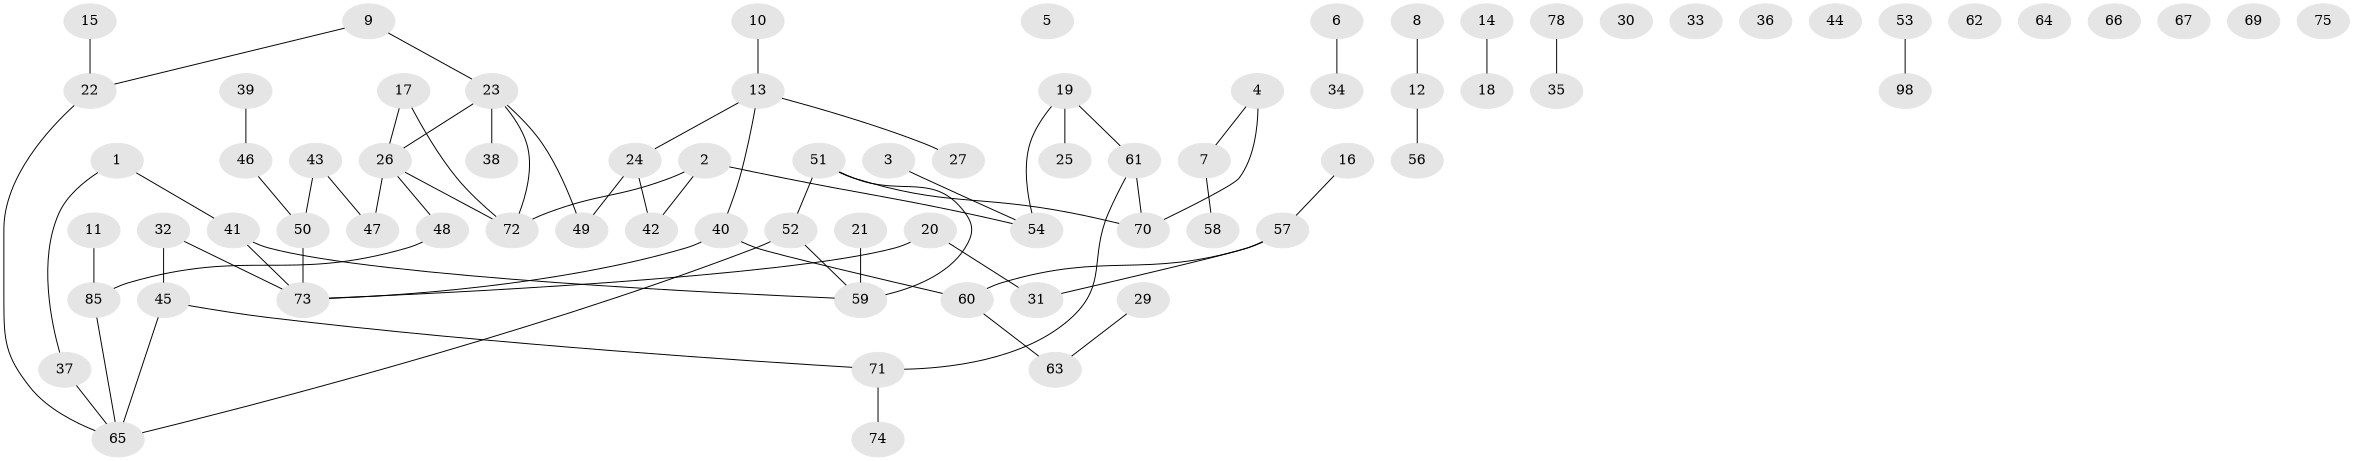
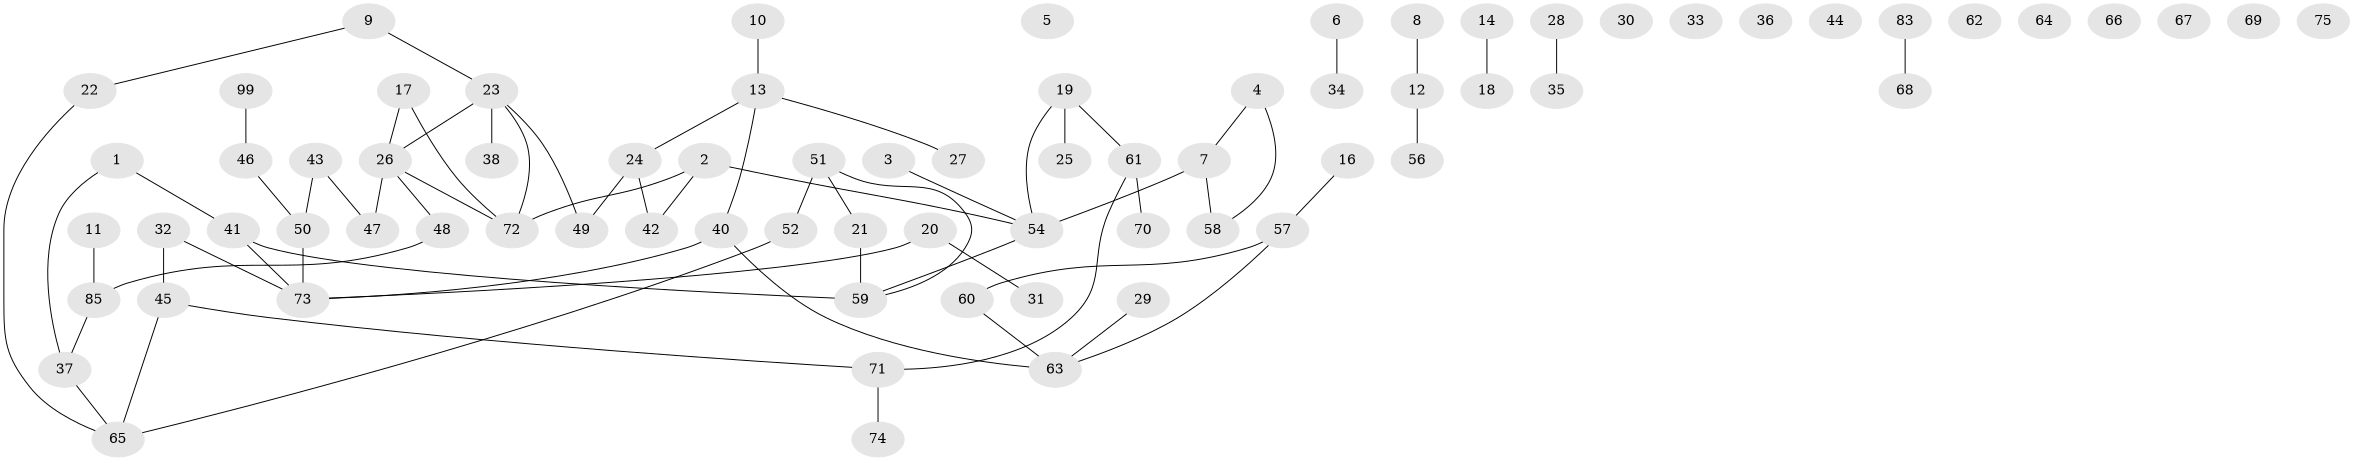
node "15": removed
node "78": label "78" -> "28"
node "53": label "53" -> "83"
node "39": label "39" -> "99"
node "98": label "98" -> "68"
edge "4" -- "70": now "4" -- "58"
edge "7" -- "54": added
edge "51" -- "70": now "51" -- "21"
edge "52" -- "59": now "54" -- "59"
edge "40" -- "60": now "40" -- "63"
edge "57" -- "31": now "57" -- "63"
edge "85" -- "65": now "85" -- "37"
